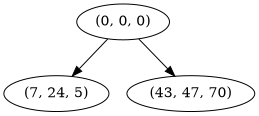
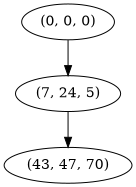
edge "(0, 0, 0)" -> "(43, 47, 70)": now "(7, 24, 5)" -> "(43, 47, 70)"
